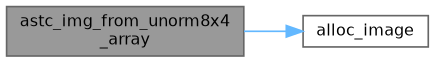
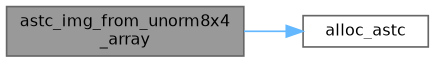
node "alloc_image": label "alloc_image" -> "alloc_astc"
